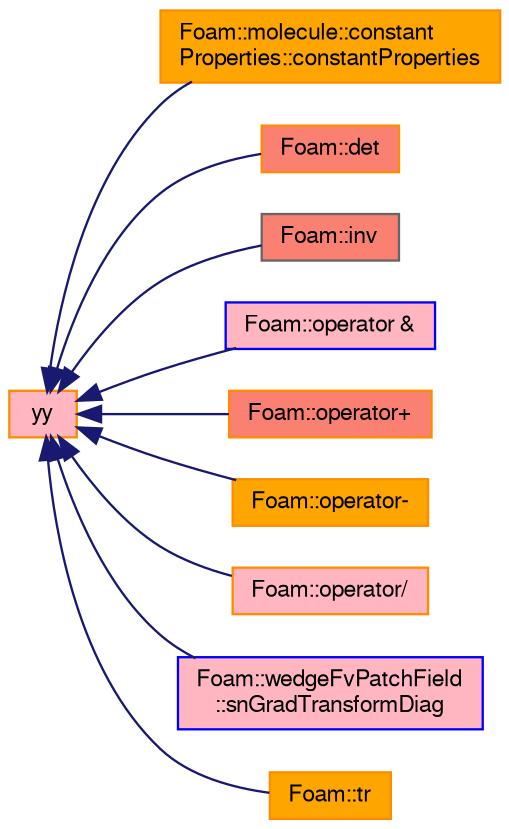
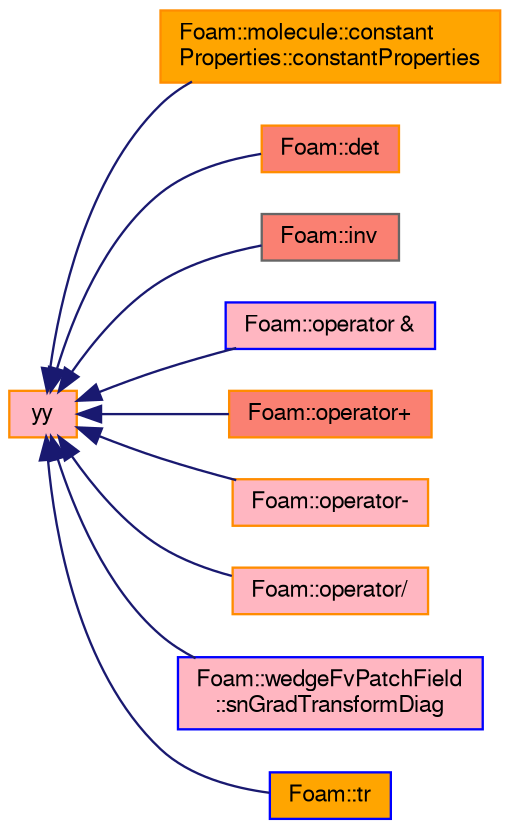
node "Foam::operator-": fillcolor orange -> lightpink
node "Foam::tr": color darkorange -> blue
